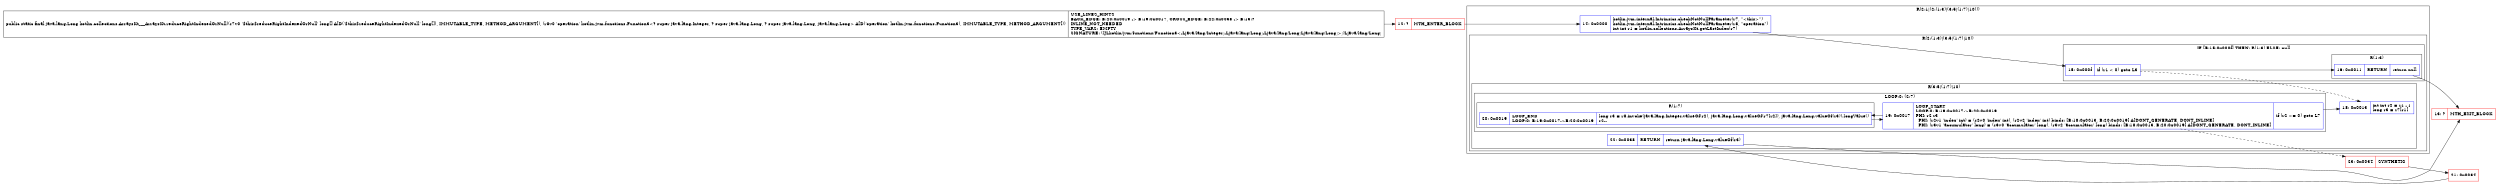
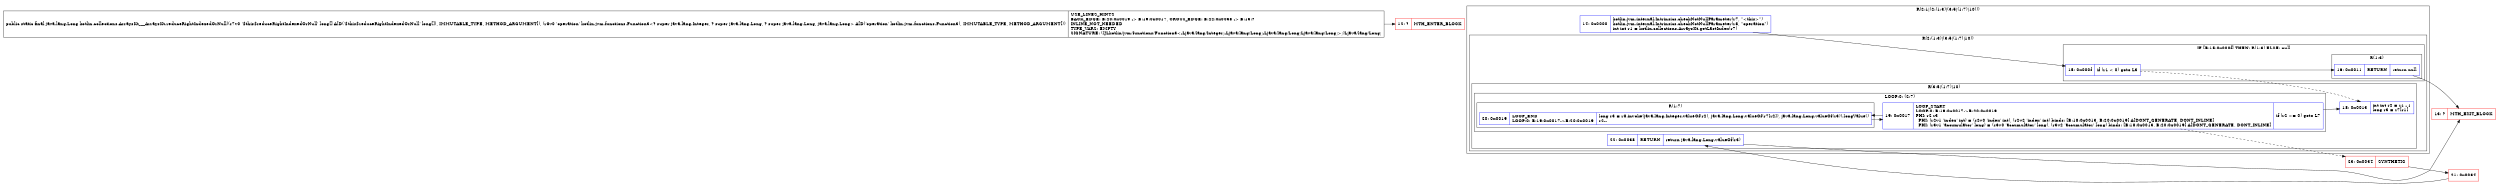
edge "12: ?" -> "14: 0x0000": removed
